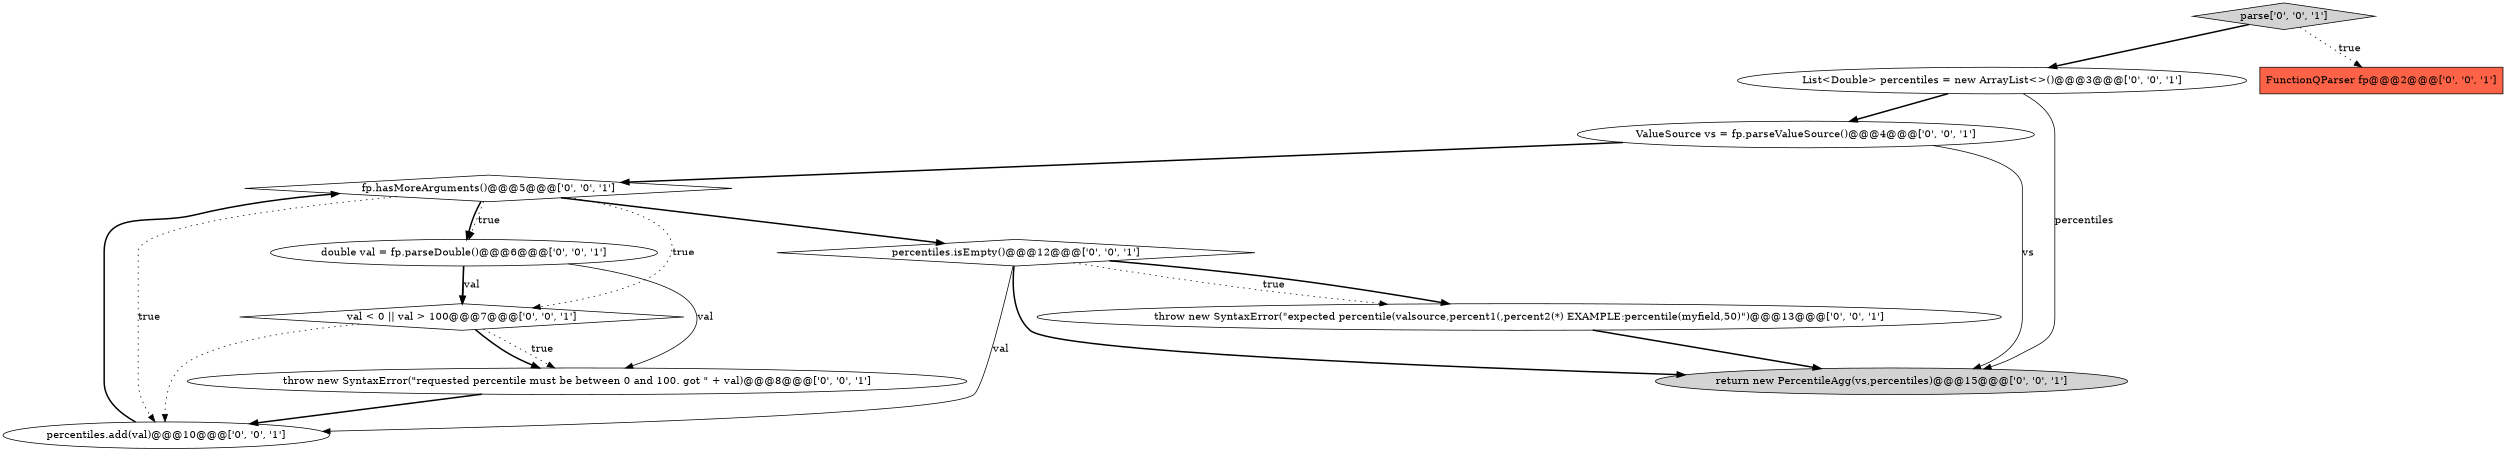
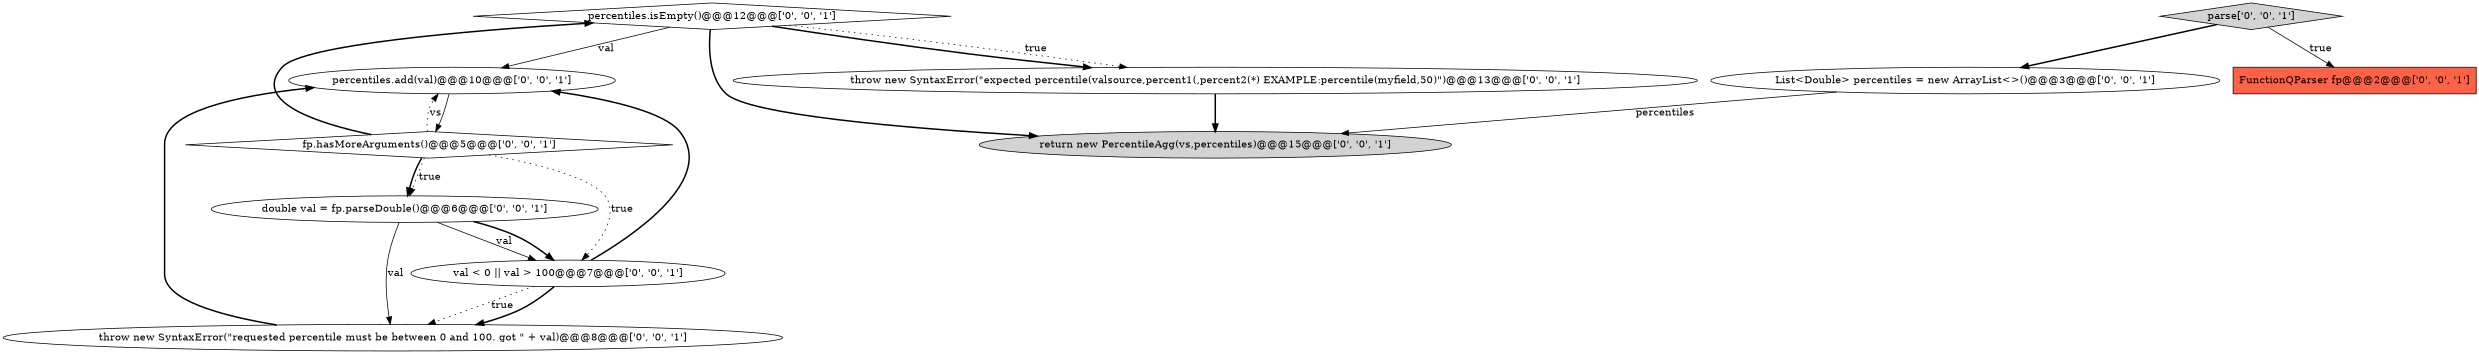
edge "parse['0', '0', '1']" -> "FunctionQParser fp@@@2@@@['0', '0', '1']": style dotted -> solid
node "ValueSource vs = fp.parseValueSource()@@@4@@@['0', '0', '1']": removed
edge "percentiles.add(val)@@@10@@@['0', '0', '1']" -> "fp.hasMoreArguments()@@@5@@@['0', '0', '1']": style bold -> solid
edge "fp.hasMoreArguments()@@@5@@@['0', '0', '1']" -> "percentiles.add(val)@@@10@@@['0', '0', '1']": label "true" -> "vs"
node "val < 0 || val > 100@@@7@@@['0', '0', '1']": shape diamond -> ellipse
edge "val < 0 || val > 100@@@7@@@['0', '0', '1']" -> "percentiles.add(val)@@@10@@@['0', '0', '1']": style dotted -> bold
